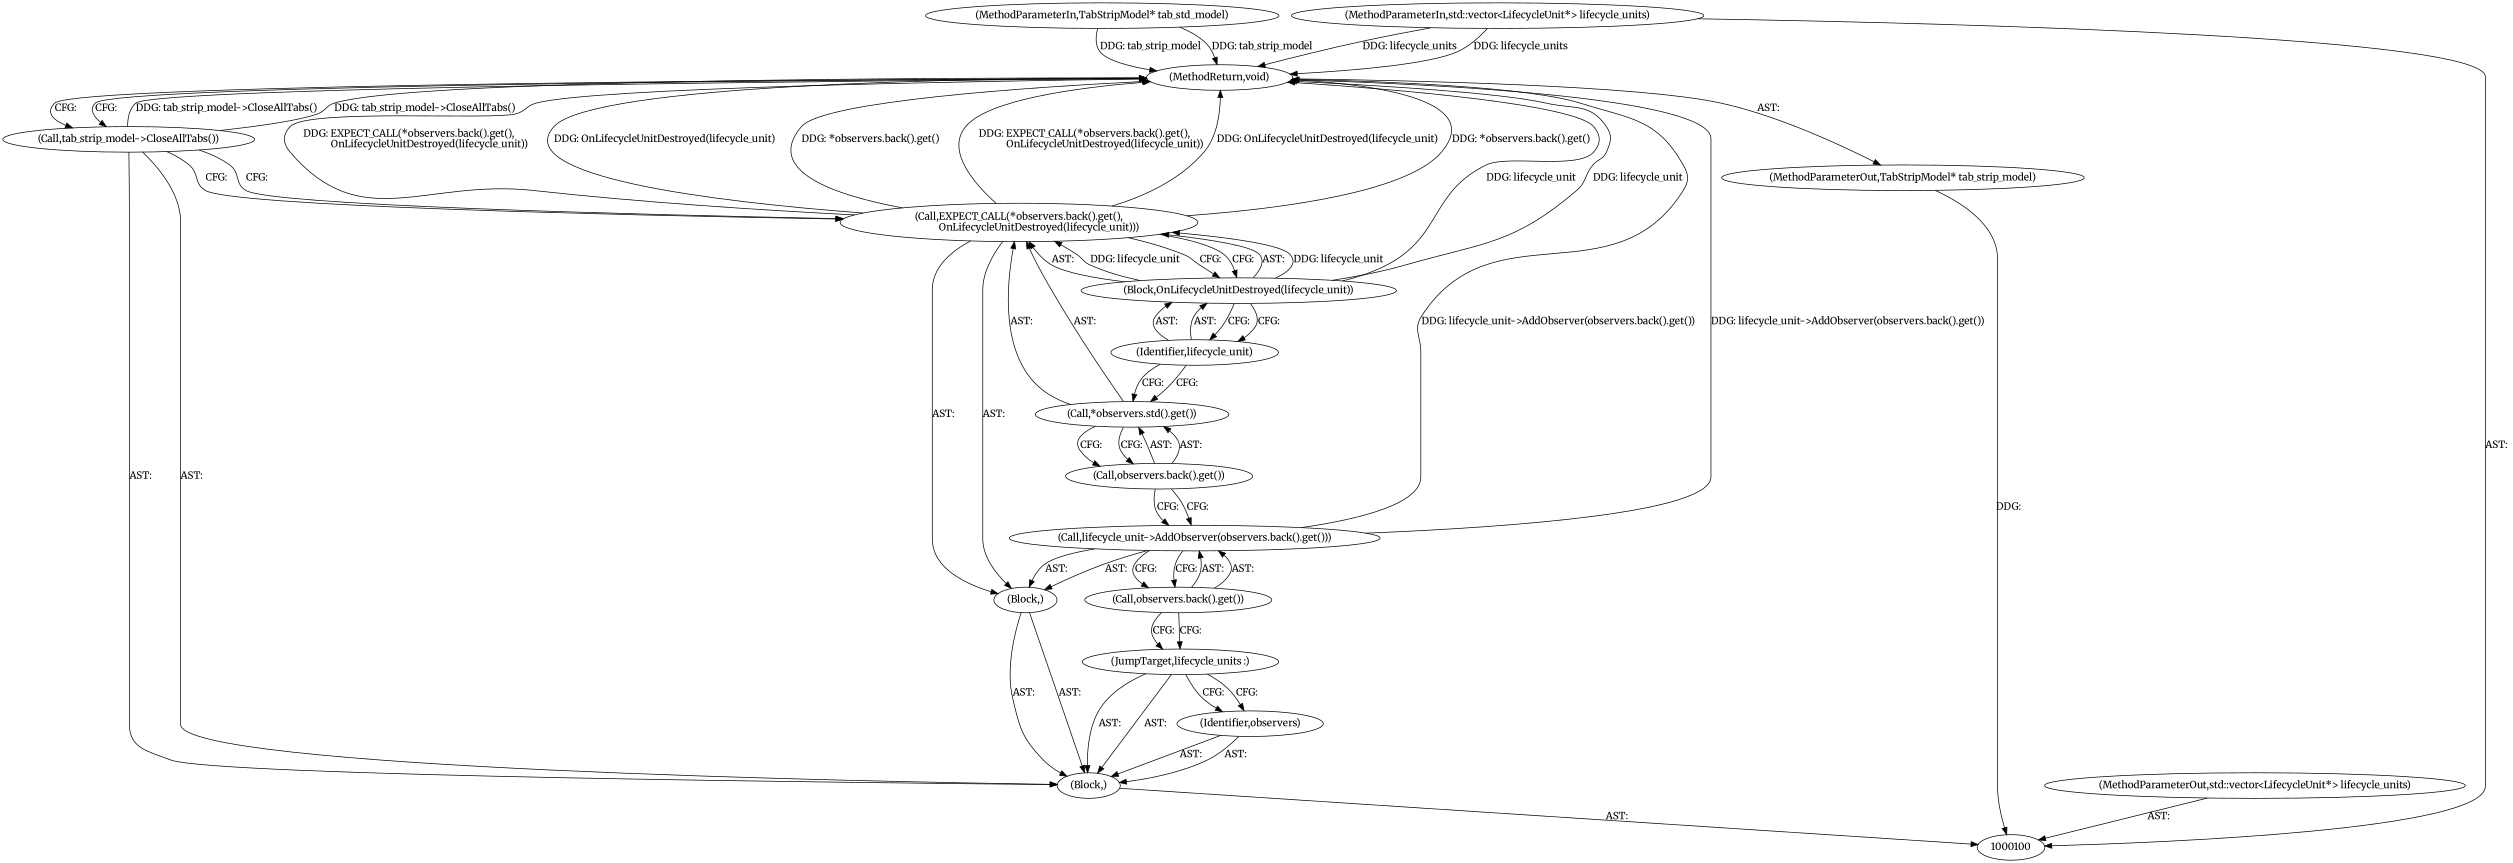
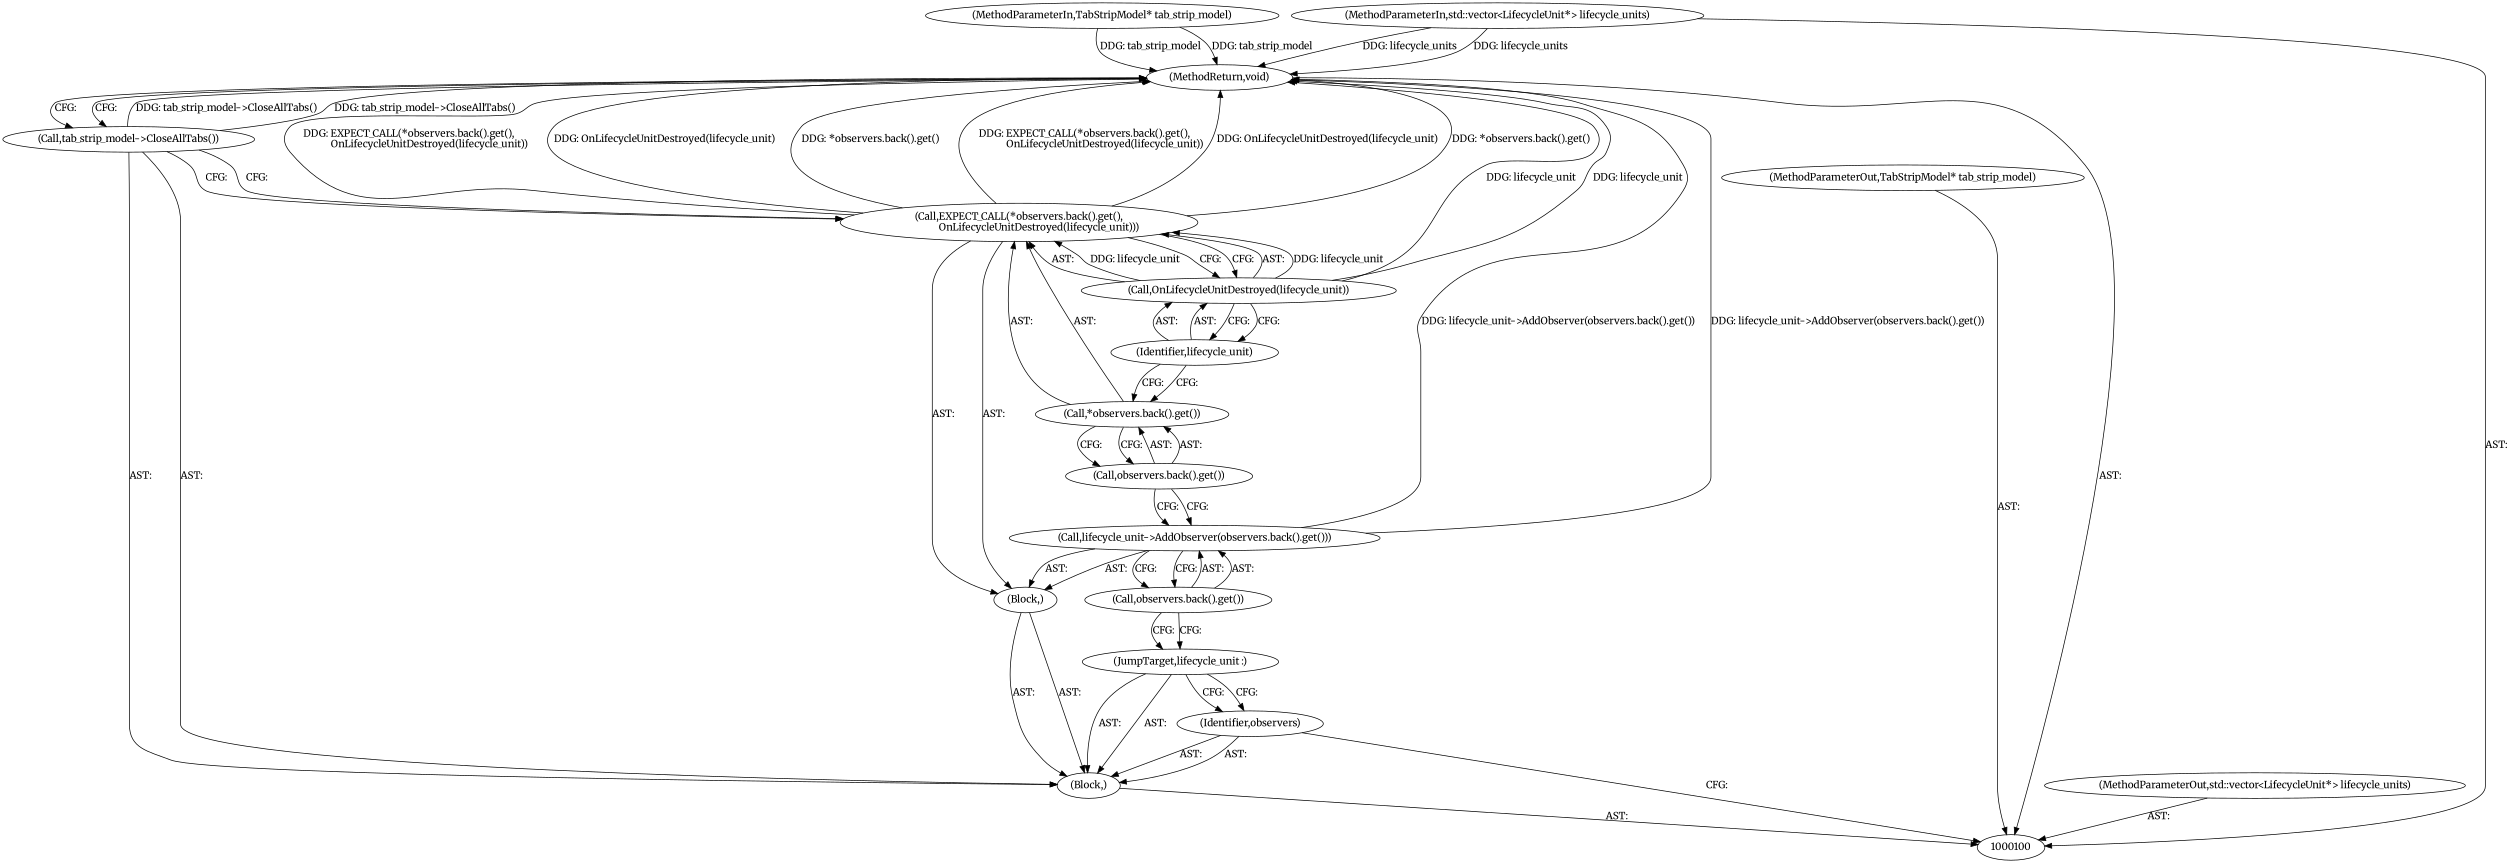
node "(MethodParameterIn,TabStripModel* tab_std_model)": label "(MethodParameterIn,TabStripModel* tab_std_model)" -> "(MethodParameterIn,TabStripModel* tab_strip_model)"
edge "(MethodReturn,void)" -> "(MethodParameterOut,TabStripModel* tab_strip_model)": now "(MethodReturn,void)" -> "1000100"
node "(Block,OnLifecycleUnitDestroyed(lifecycle_unit))": label "(Block,OnLifecycleUnitDestroyed(lifecycle_unit))" -> "(Call,OnLifecycleUnitDestroyed(lifecycle_unit))"
node "(Call,*observers.std().get())": label "(Call,*observers.std().get())" -> "(Call,*observers.back().get())"
edge "(MethodParameterOut,TabStripModel* tab_strip_model)" -> "1000100": label "DDG: " -> "AST: "
node "(JumpTarget,lifecycle_units :)": label "(JumpTarget,lifecycle_units :)" -> "(JumpTarget,lifecycle_unit :)"
edge "(Identifier,observers)" -> "1000100": added, label "CFG:"
